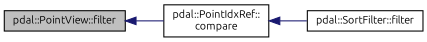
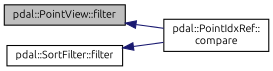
edge "pdal::SortFilter::filter" -> "pdal::PointIdxRef:: compare": reversed
